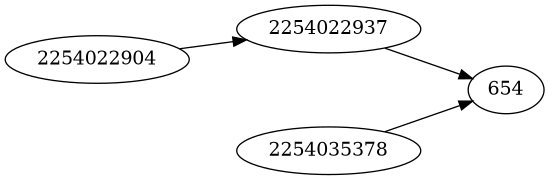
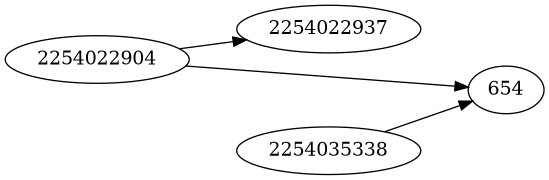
edge "2254022937" -> "654": now "2254022904" -> "654"
node "2254035378": label "2254035378" -> "2254035338"
